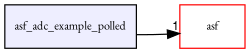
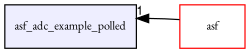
edge "asf_adc_example_polled" -> "asf": reversed
